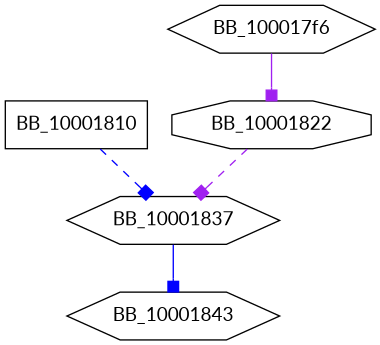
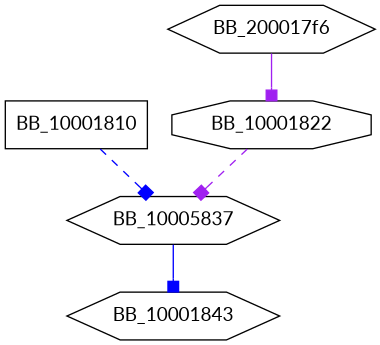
node "BB_100017f6": label "BB_100017f6" -> "BB_200017f6"
node "BB_10001837": label "BB_10001837" -> "BB_10005837"
